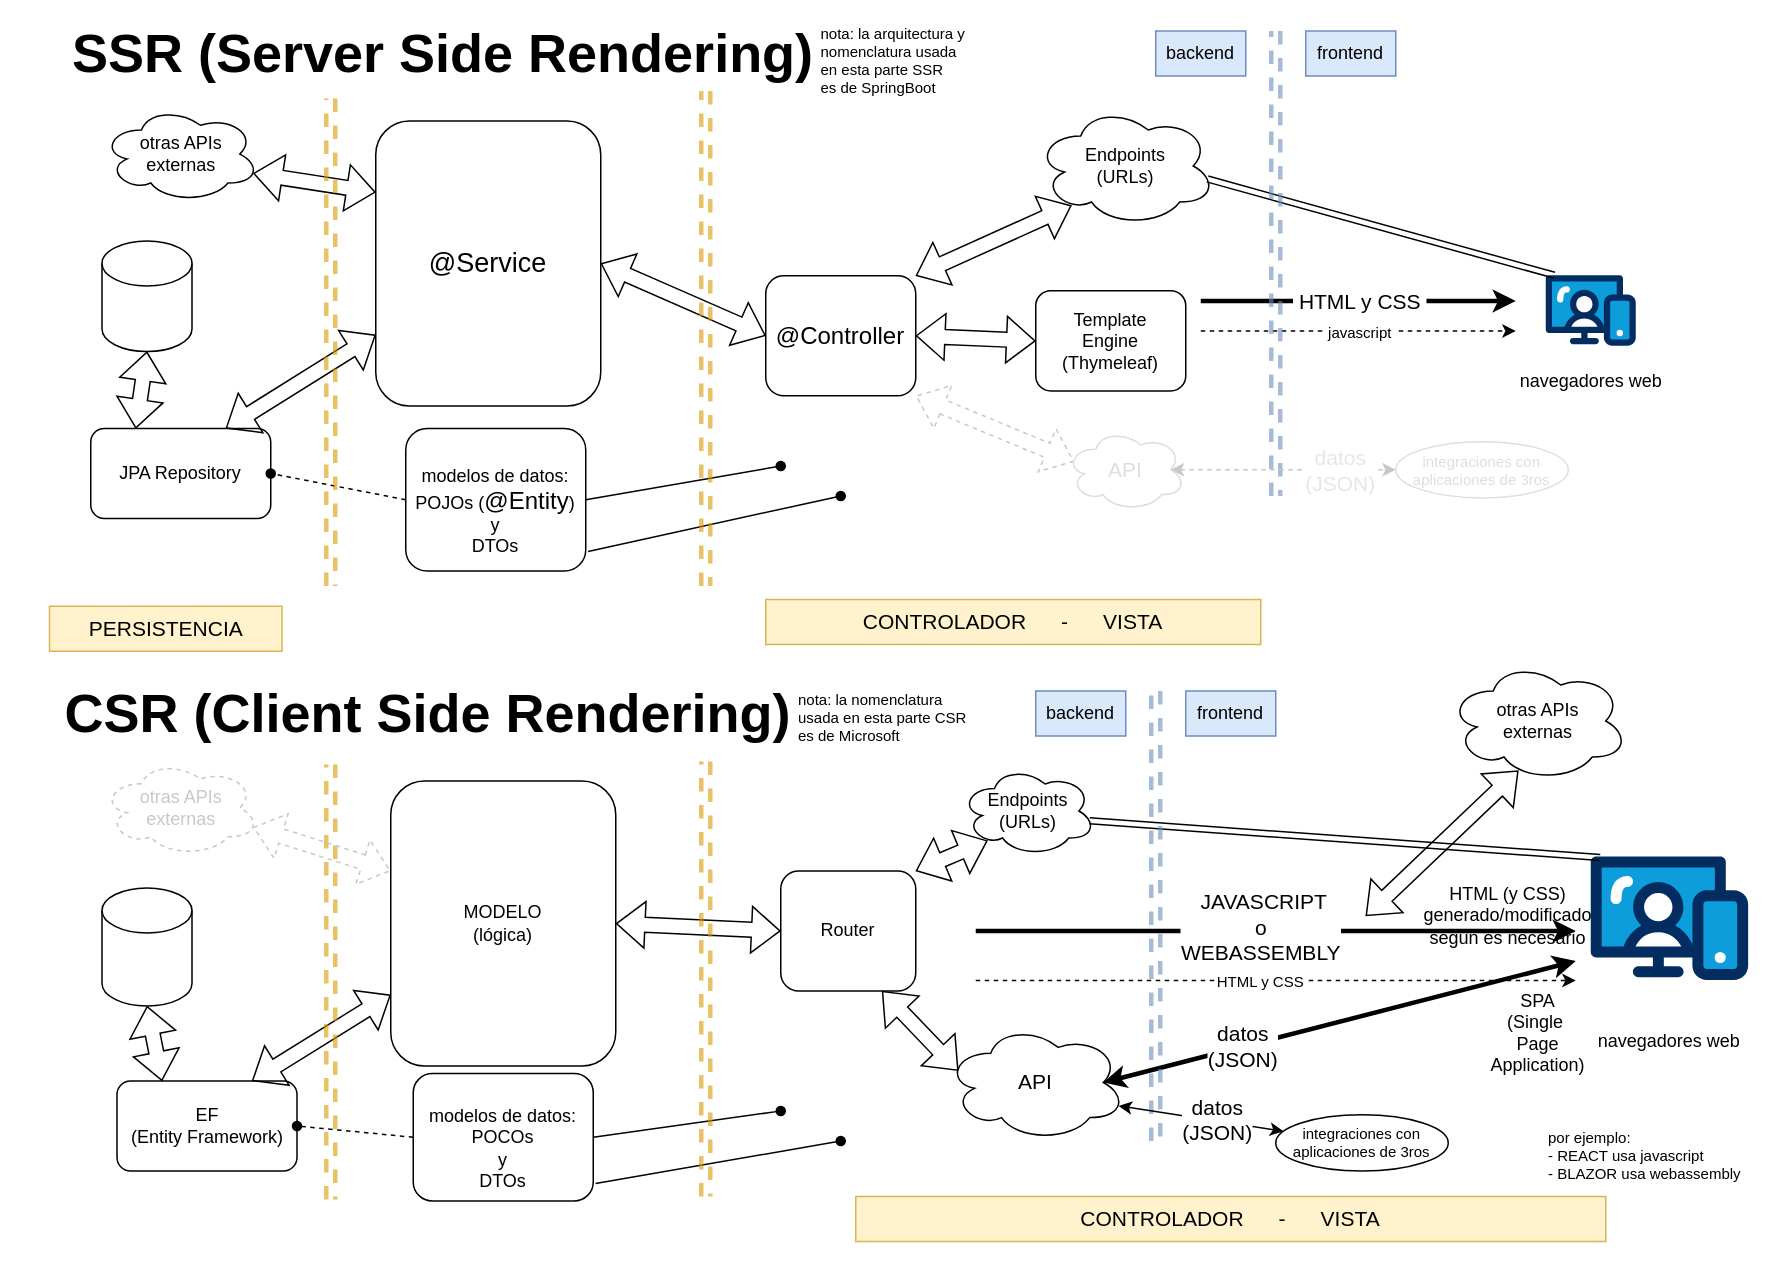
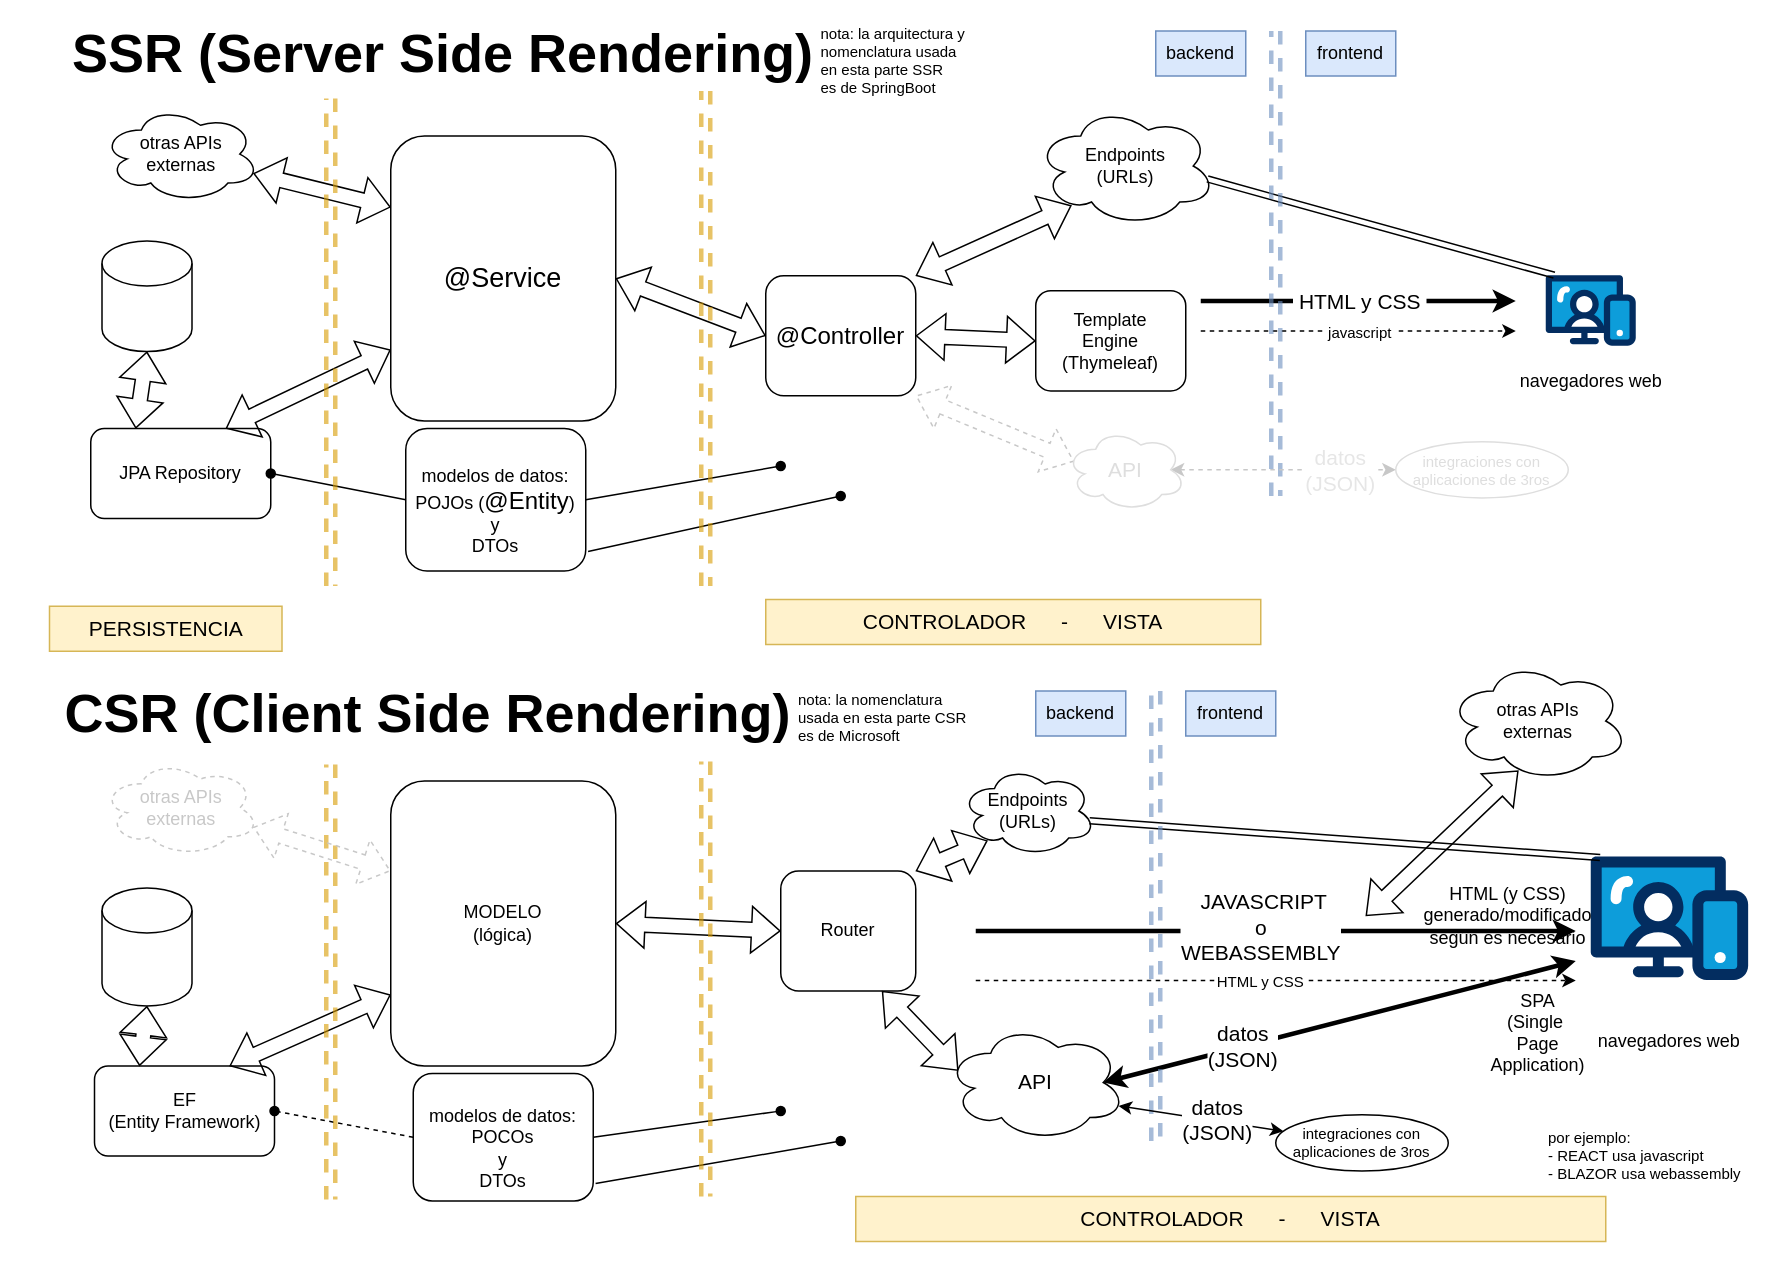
node "@Service": moved (488, 263) -> (503, 278)
edge "modelos de datos: POJOs (@Entity) y DTOs" -> "JPA Repository": style dashed -> solid
node "EF (Entity Framework)": moved (207, 1126) -> (185, 1111)
